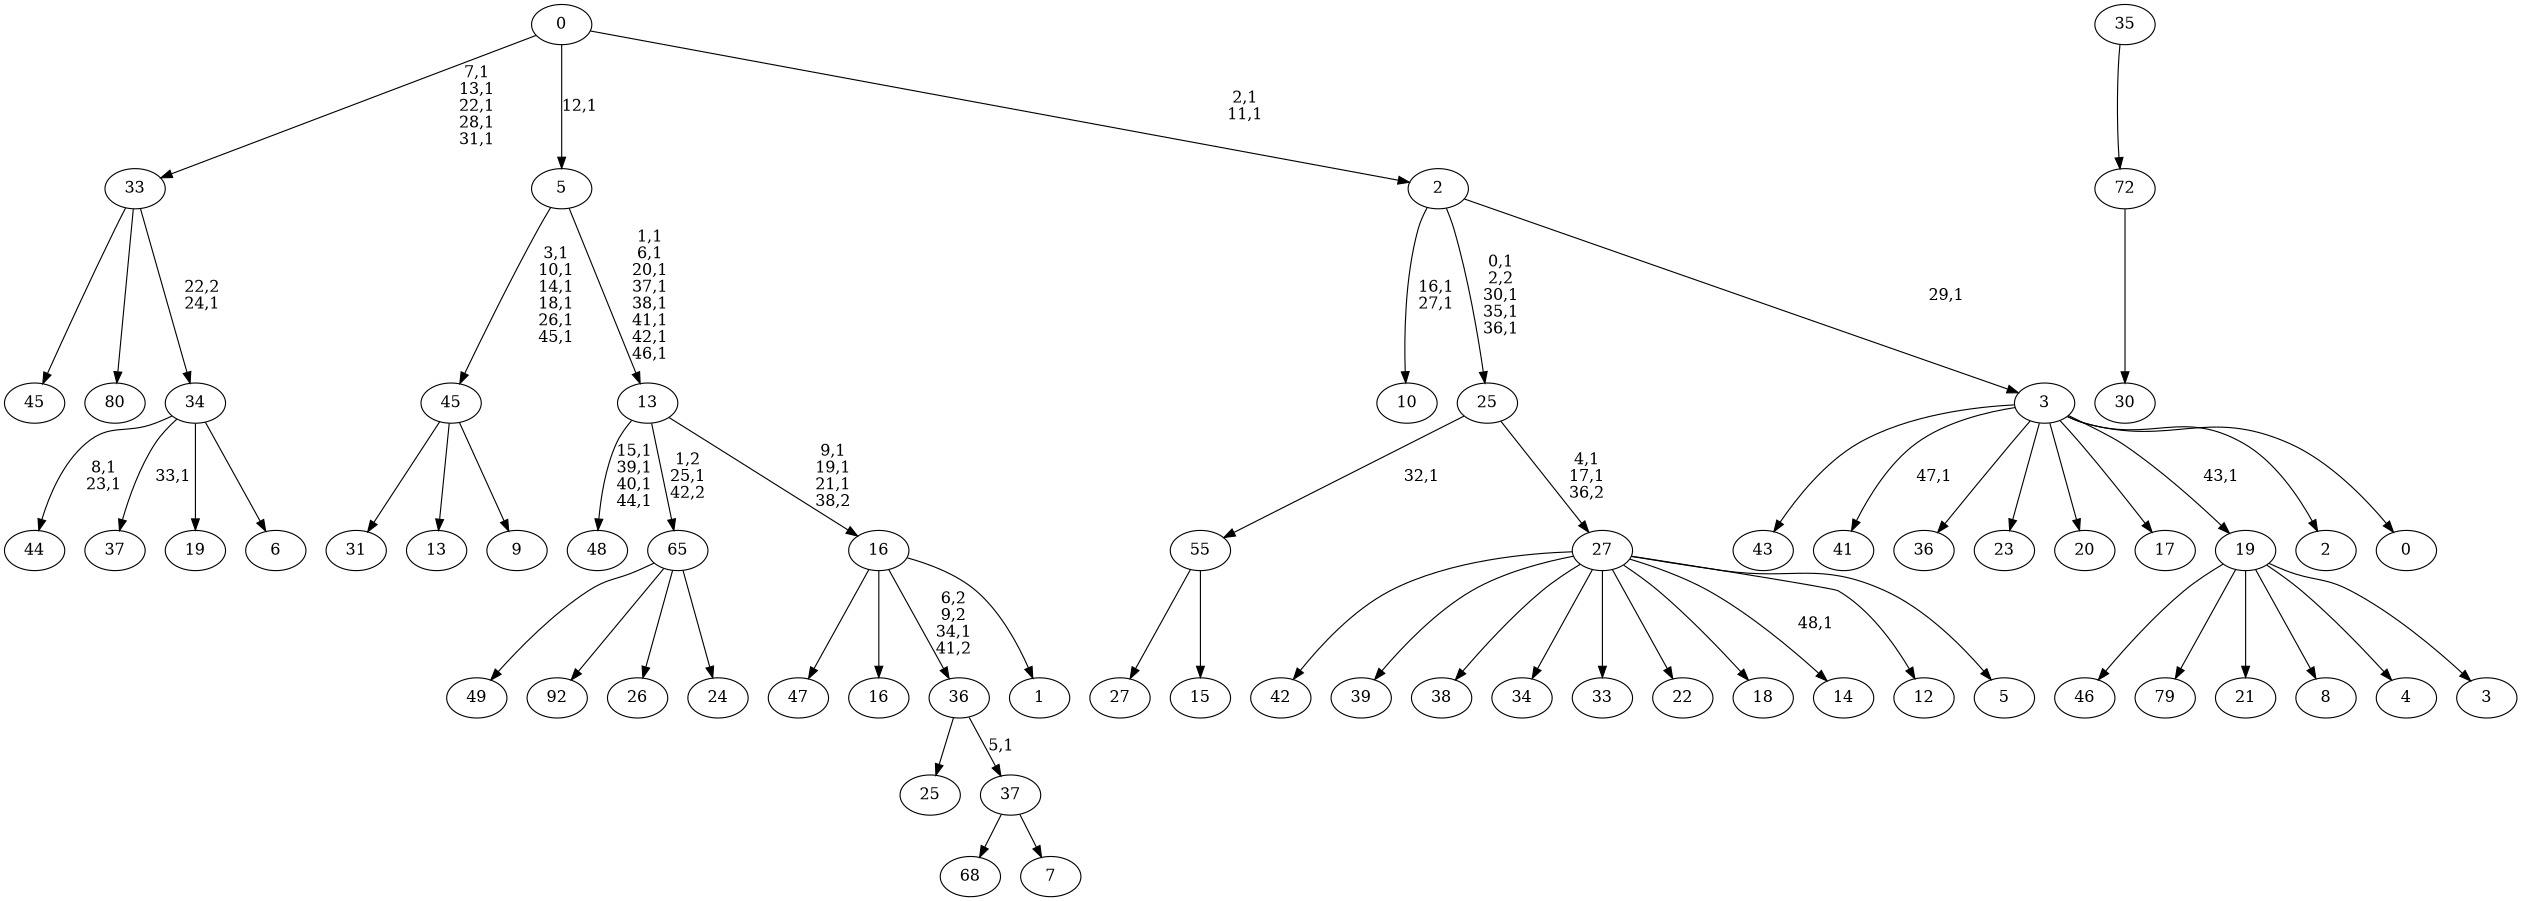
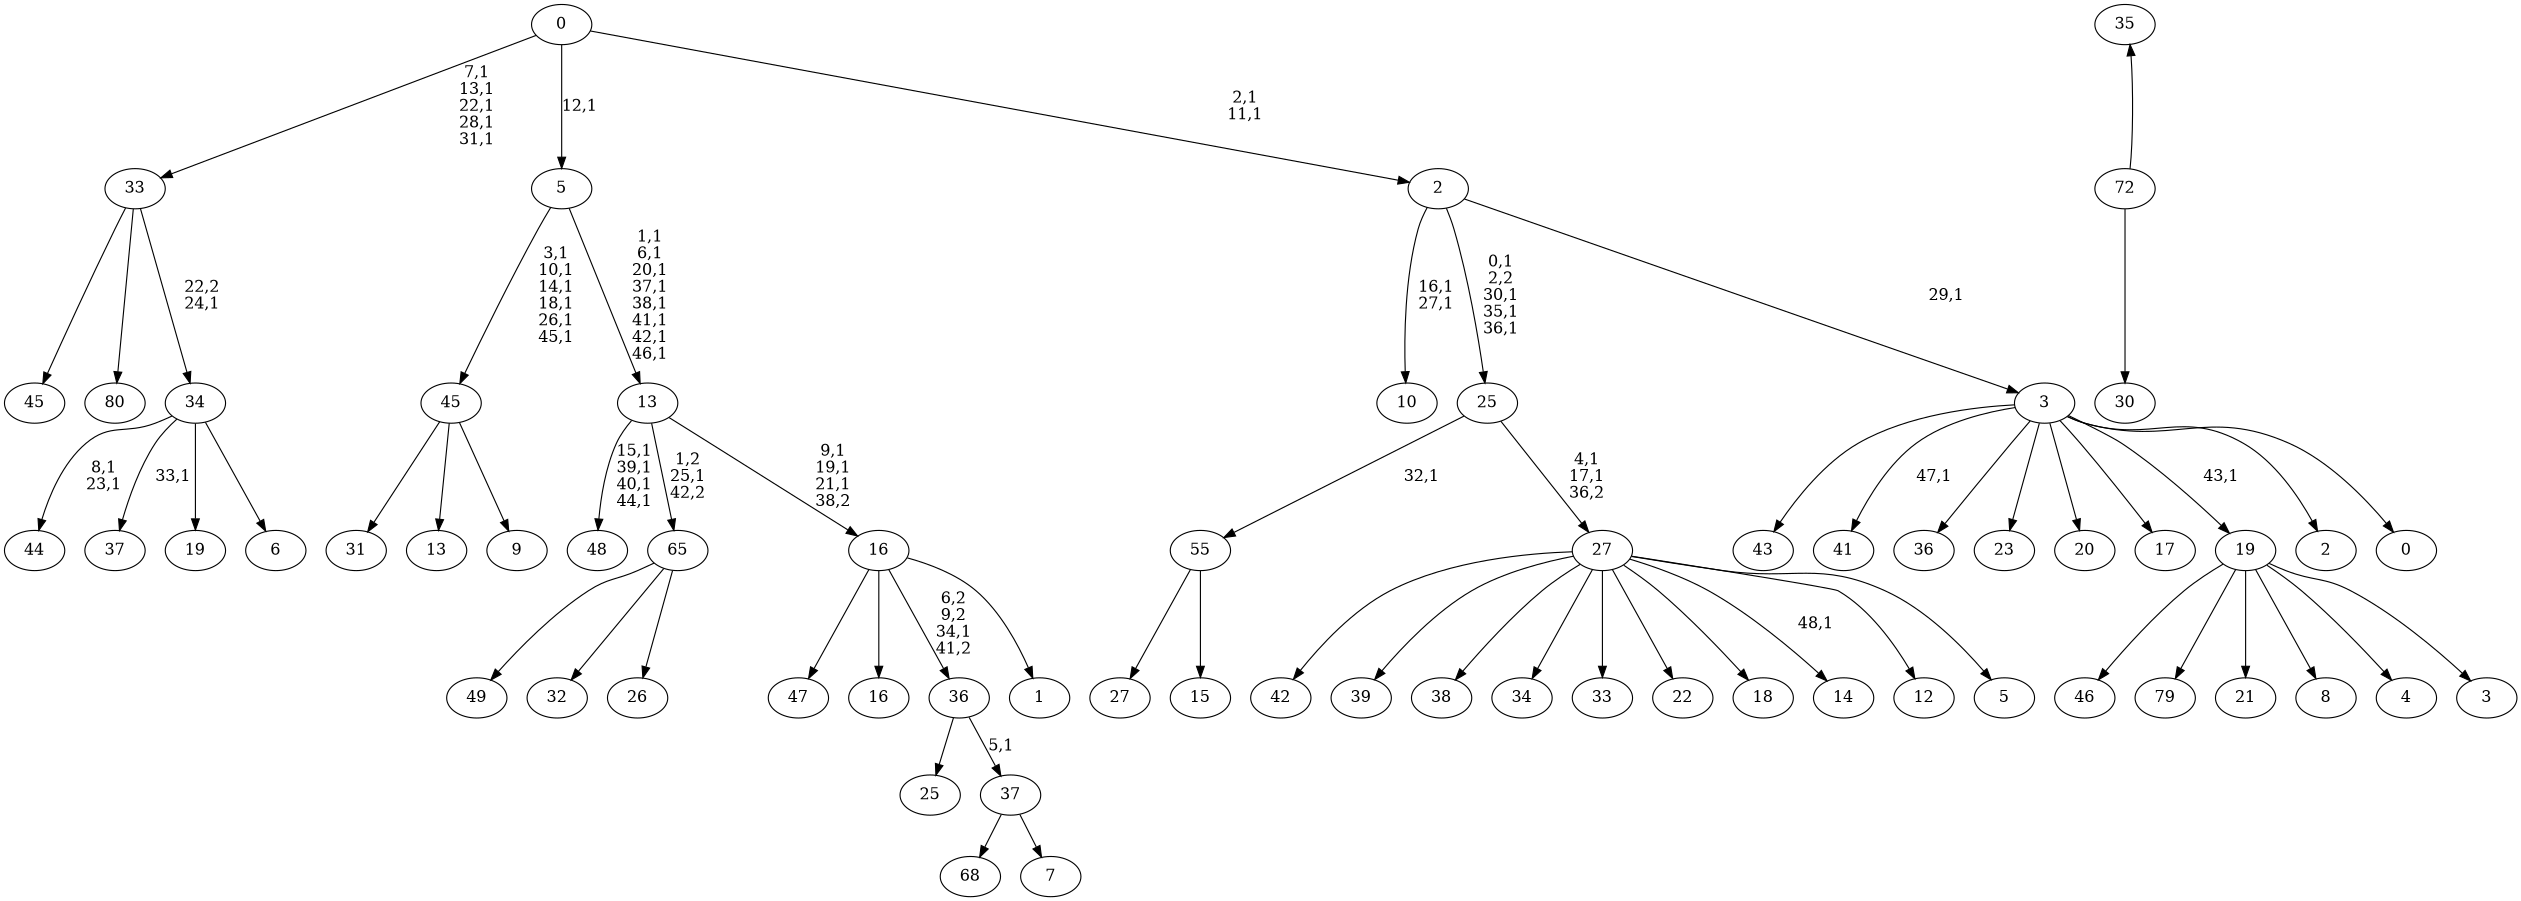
edge "35" -> "72": reversed
node "92": label "92" -> "32"
node "24": removed
